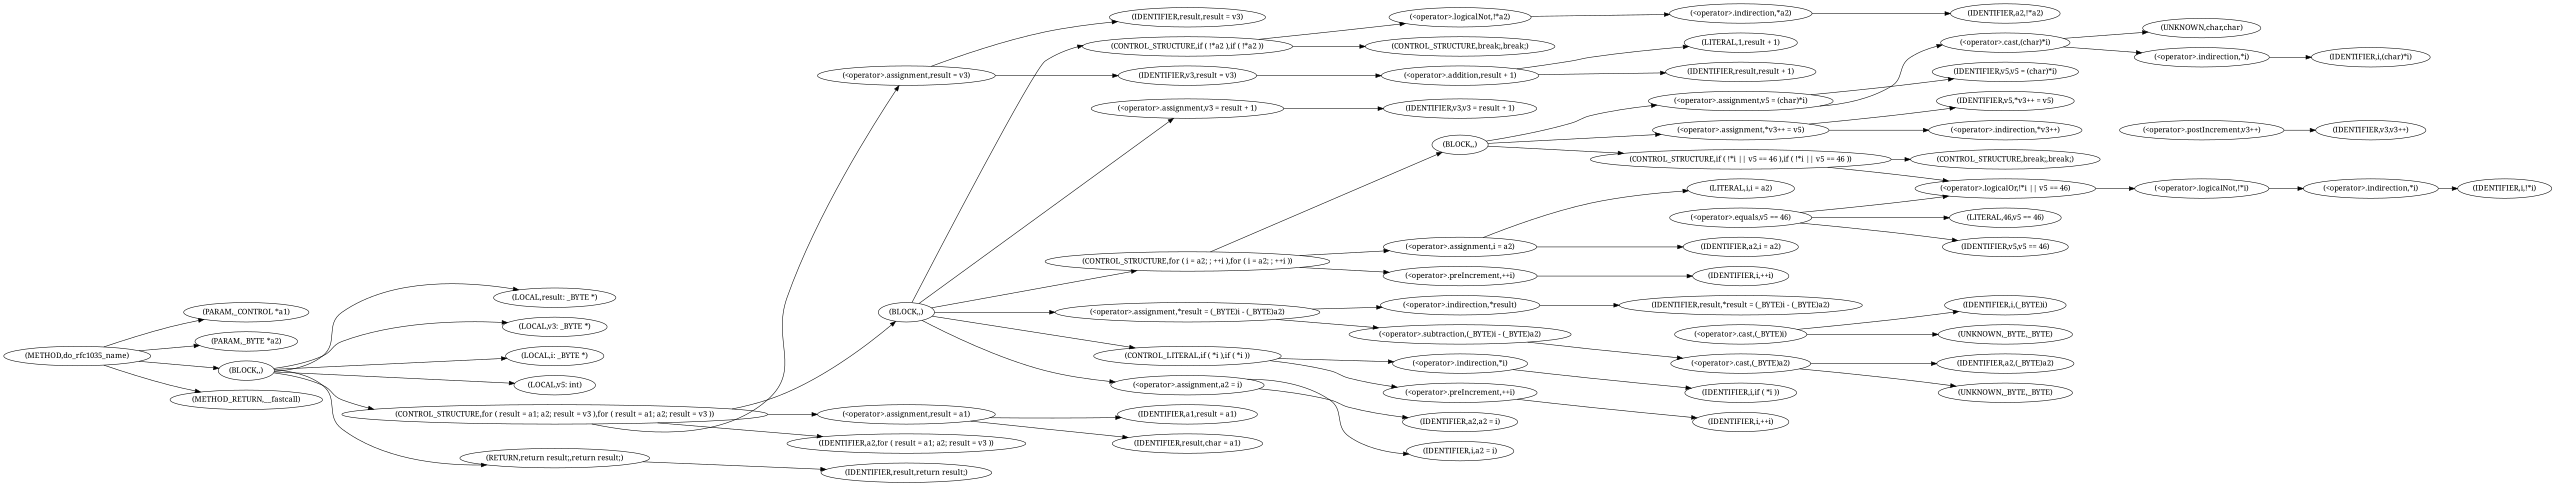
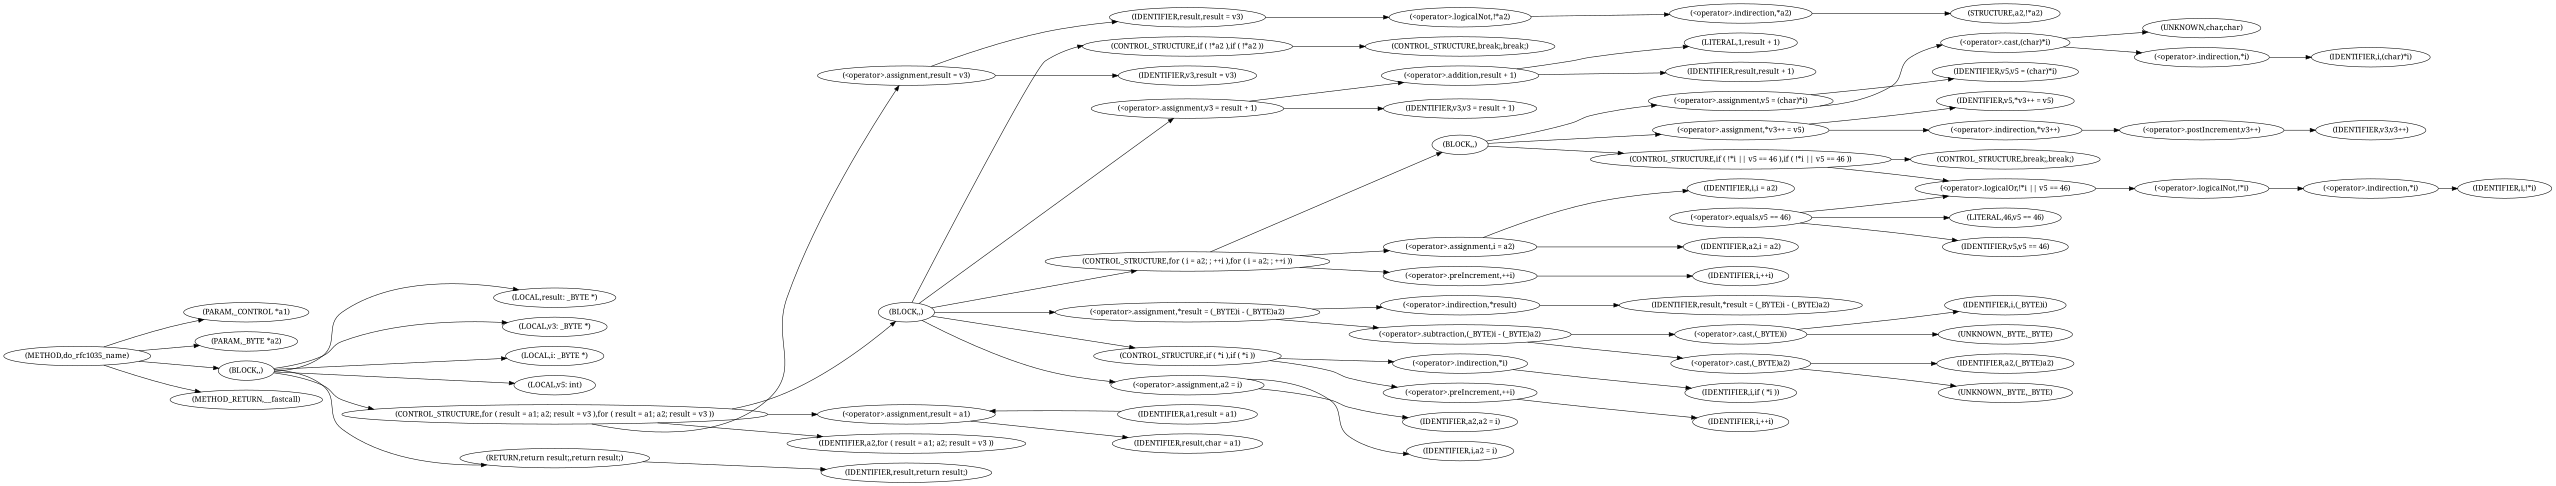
node "(IDENTIFIER,a2,!*a2)": label "(IDENTIFIER,a2,!*a2)" -> "(STRUCTURE,a2,!*a2)"
edge "(CONTROL_STRUCTURE,if ( !*a2 ),if ( !*a2 ))" -> "(<operator>.logicalNot,!*a2)": now "(IDENTIFIER,result,result = v3)" -> "(<operator>.logicalNot,!*a2)"
edge "(IDENTIFIER,v3,result = v3)" -> "(<operator>.addition,result + 1)": now "(<operator>.assignment,v3 = result + 1)" -> "(<operator>.addition,result + 1)"
edge "(<operator>.indirection,*v3++)" -> "(<operator>.postIncrement,v3++)": added
node "(LITERAL,i,i = a2)": label "(LITERAL,i,i = a2)" -> "(IDENTIFIER,i,i = a2)"
edge "(<operator>.subtraction,(_BYTE)i - (_BYTE)a2)" -> "(<operator>.cast,(_BYTE)i)": added
node "(CONTROL_LITERAL,if ( *i ),if ( *i ))": label "(CONTROL_LITERAL,if ( *i ),if ( *i ))" -> "(CONTROL_STRUCTURE,if ( *i ),if ( *i ))"
edge "(<operator>.assignment,result = a1)" -> "(IDENTIFIER,a1,result = a1)": reversed
